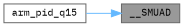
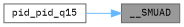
node "arm_pid_q15": label "arm_pid_q15" -> "pid_pid_q15"
